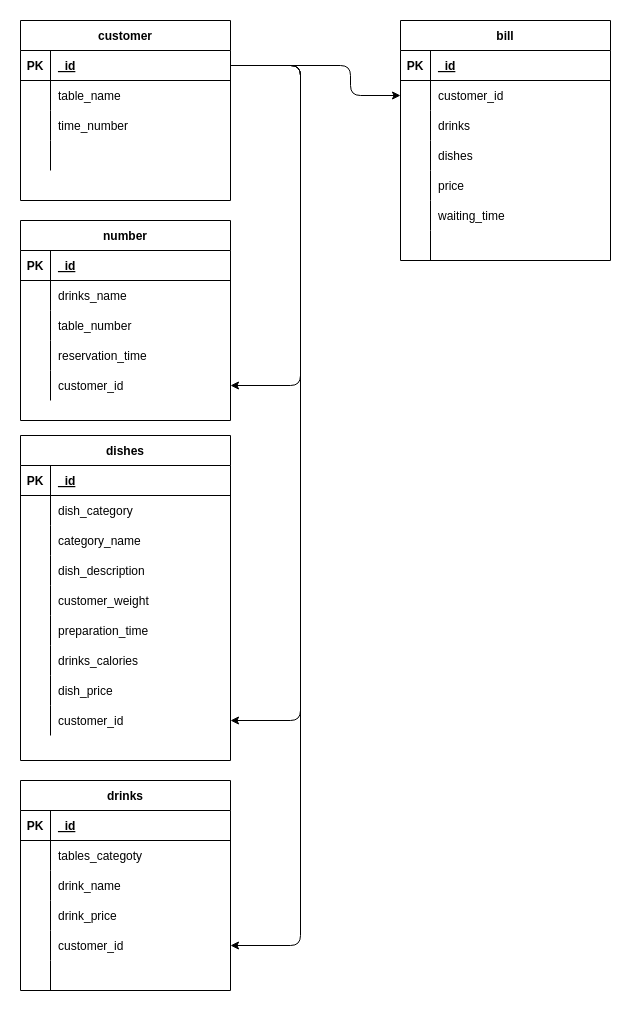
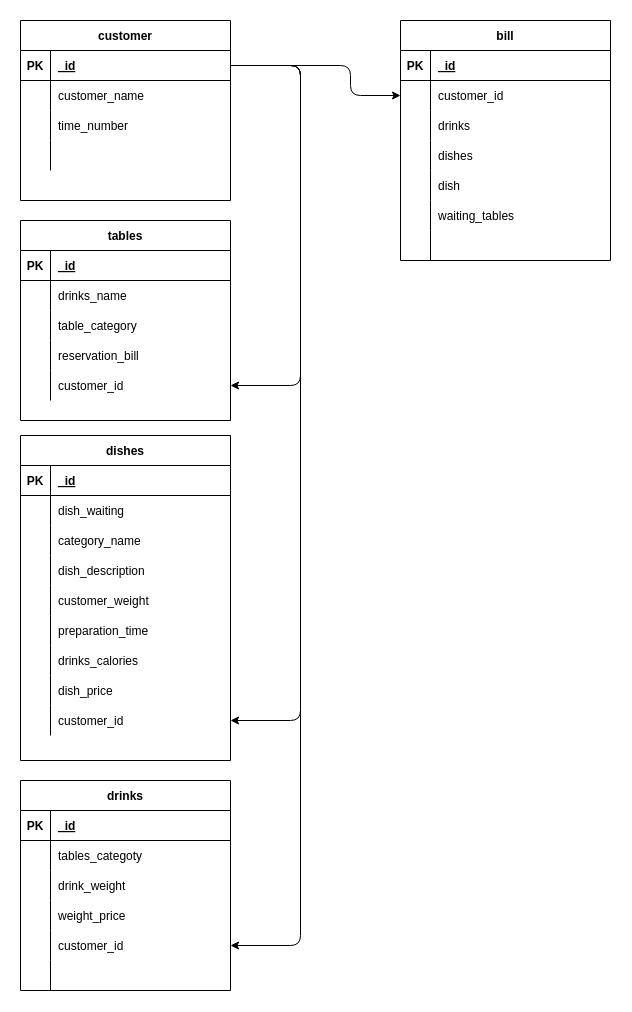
node "table_name": label "table_name" -> "customer_name"
node "price": label "price" -> "dish"
node "waiting_time": label "waiting_time" -> "waiting_tables"
node "number": label "number" -> "tables"
node "table_number": label "table_number" -> "table_category"
node "reservation_time": label "reservation_time" -> "reservation_bill"
node "dish_category": label "dish_category" -> "dish_waiting"
node "drink_name": label "drink_name" -> "drink_weight"
node "drink_price": label "drink_price" -> "weight_price"
